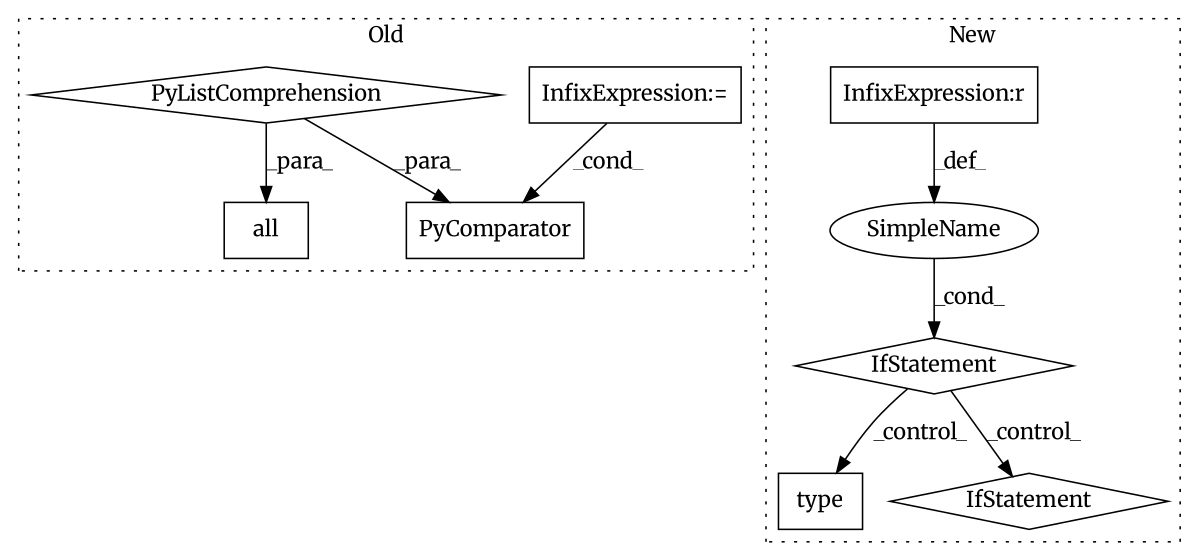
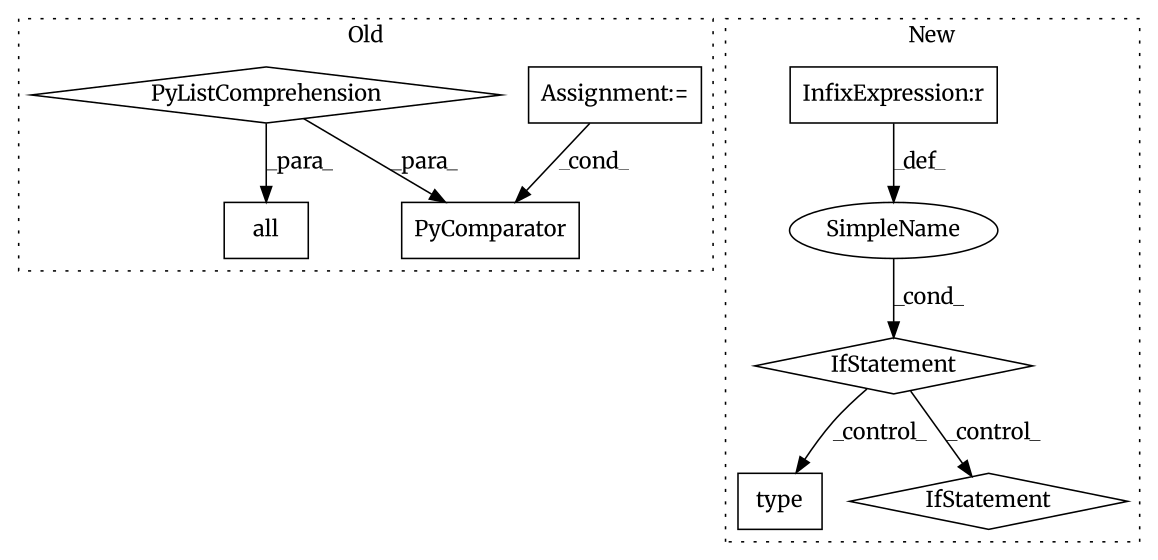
node "InfixExpression:=": label "InfixExpression:=" -> "Assignment:="
